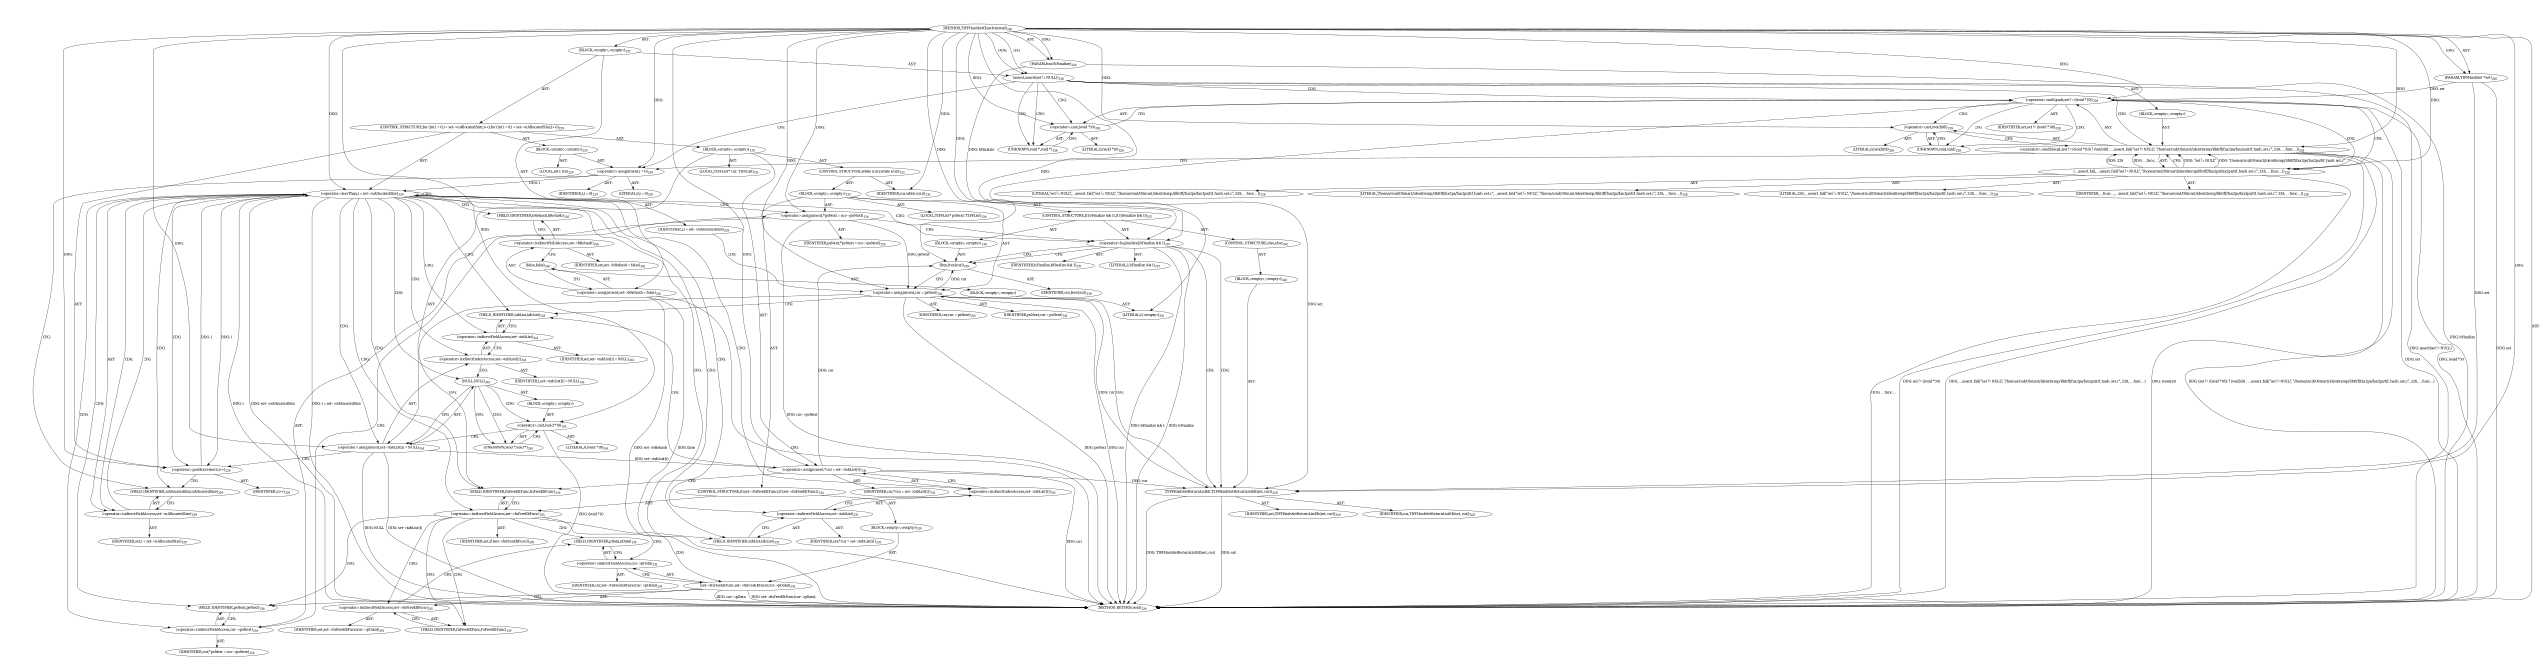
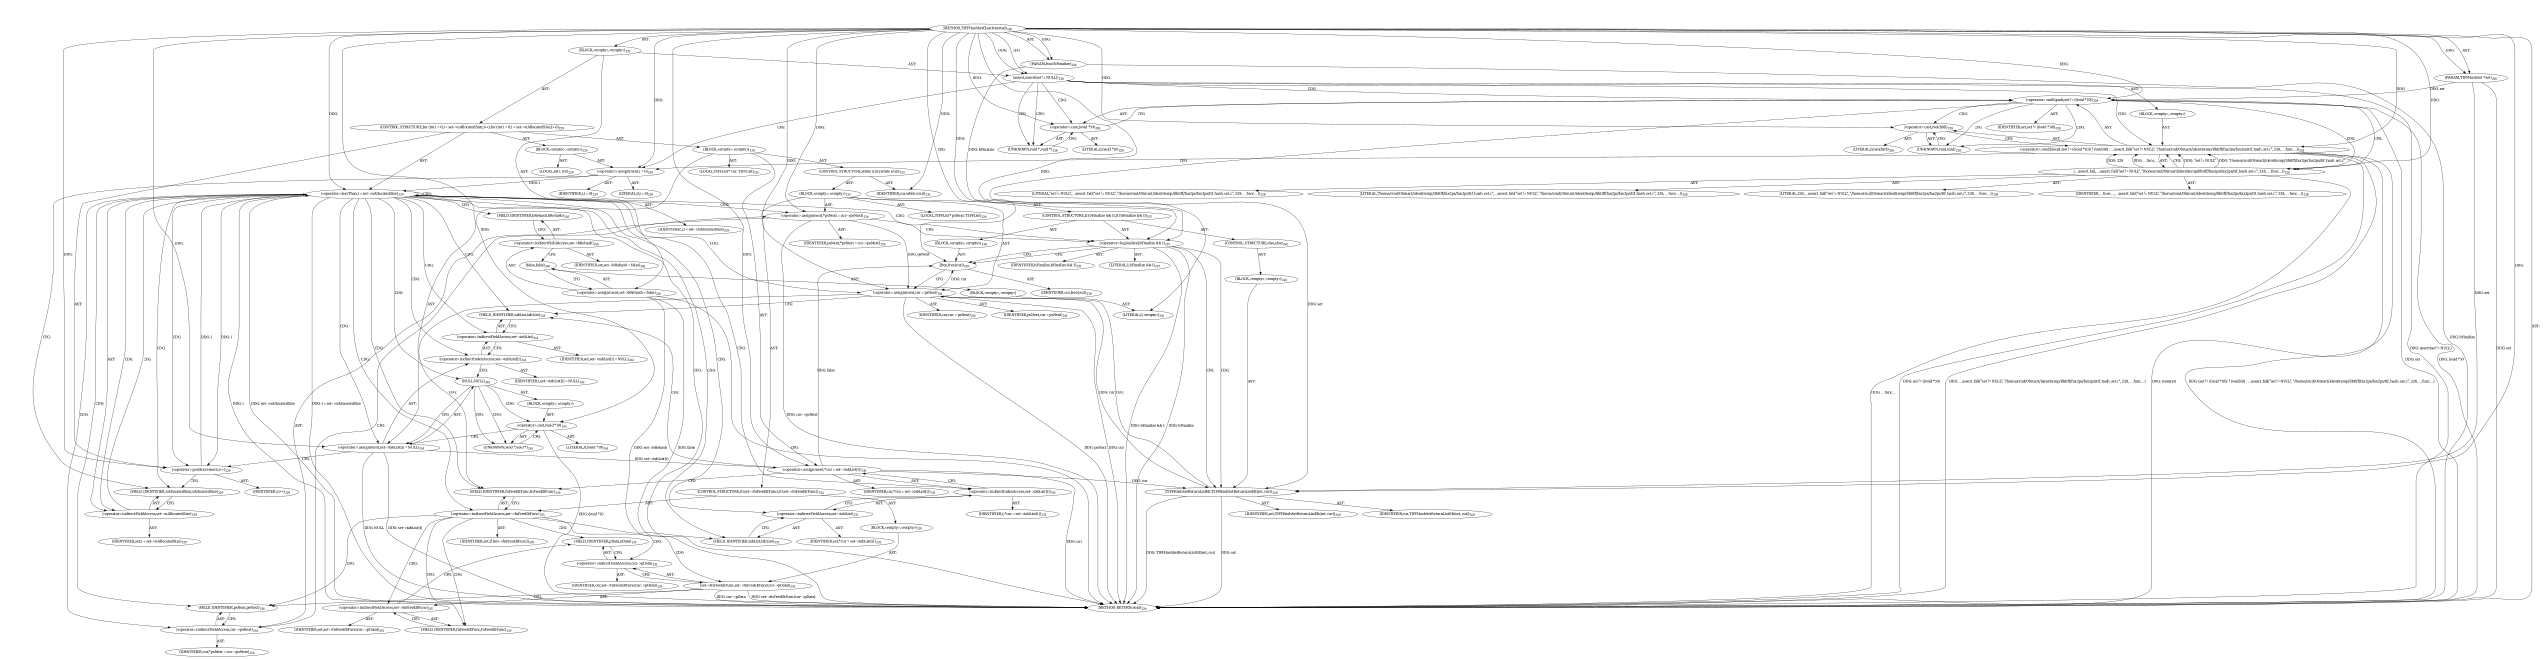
edge "(METHOD,TIFFHashSetClearInternal)" -> "(free,free(cur))": label "DDG: " -> "CFG: "
edge "(IDENTIFIER,i,i < set->nAllocatedSize)" -> "(<operator>.assignment,cur = psNext)": now "(<operator>.lessThan,i < set->nAllocatedSize)" -> "(<operator>.assignment,cur = psNext)"
edge "(<operator>.assignment,*cur = set->tabList[i])" -> "(free,free(cur))": label "DDG: cur" -> "DDG: false"
node "(IDENTIFIER,i,*cur = set->tabList[i])": added
